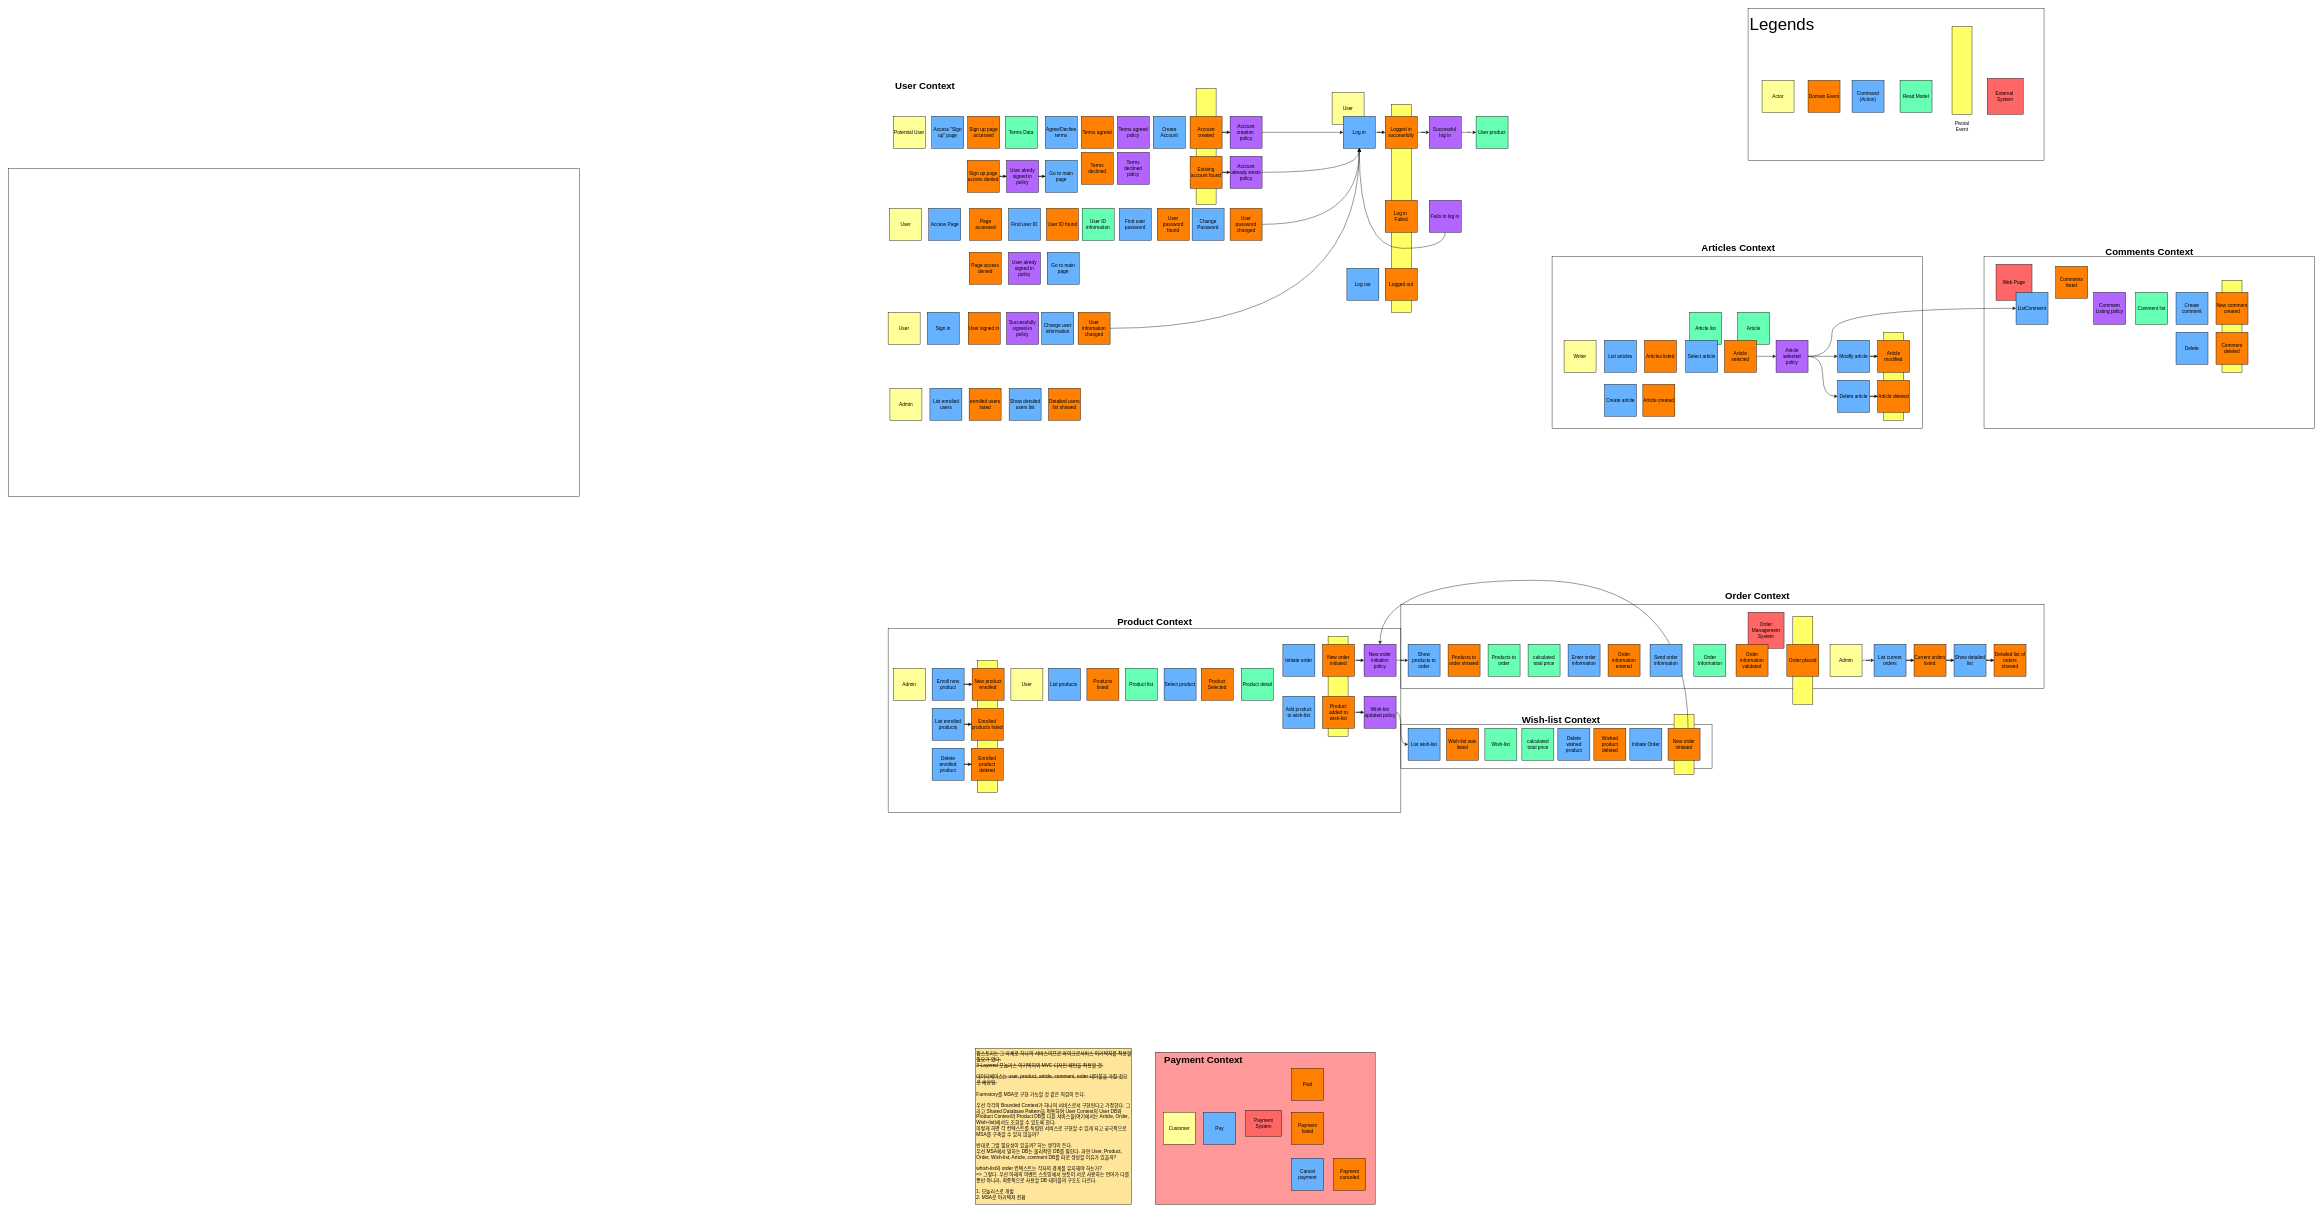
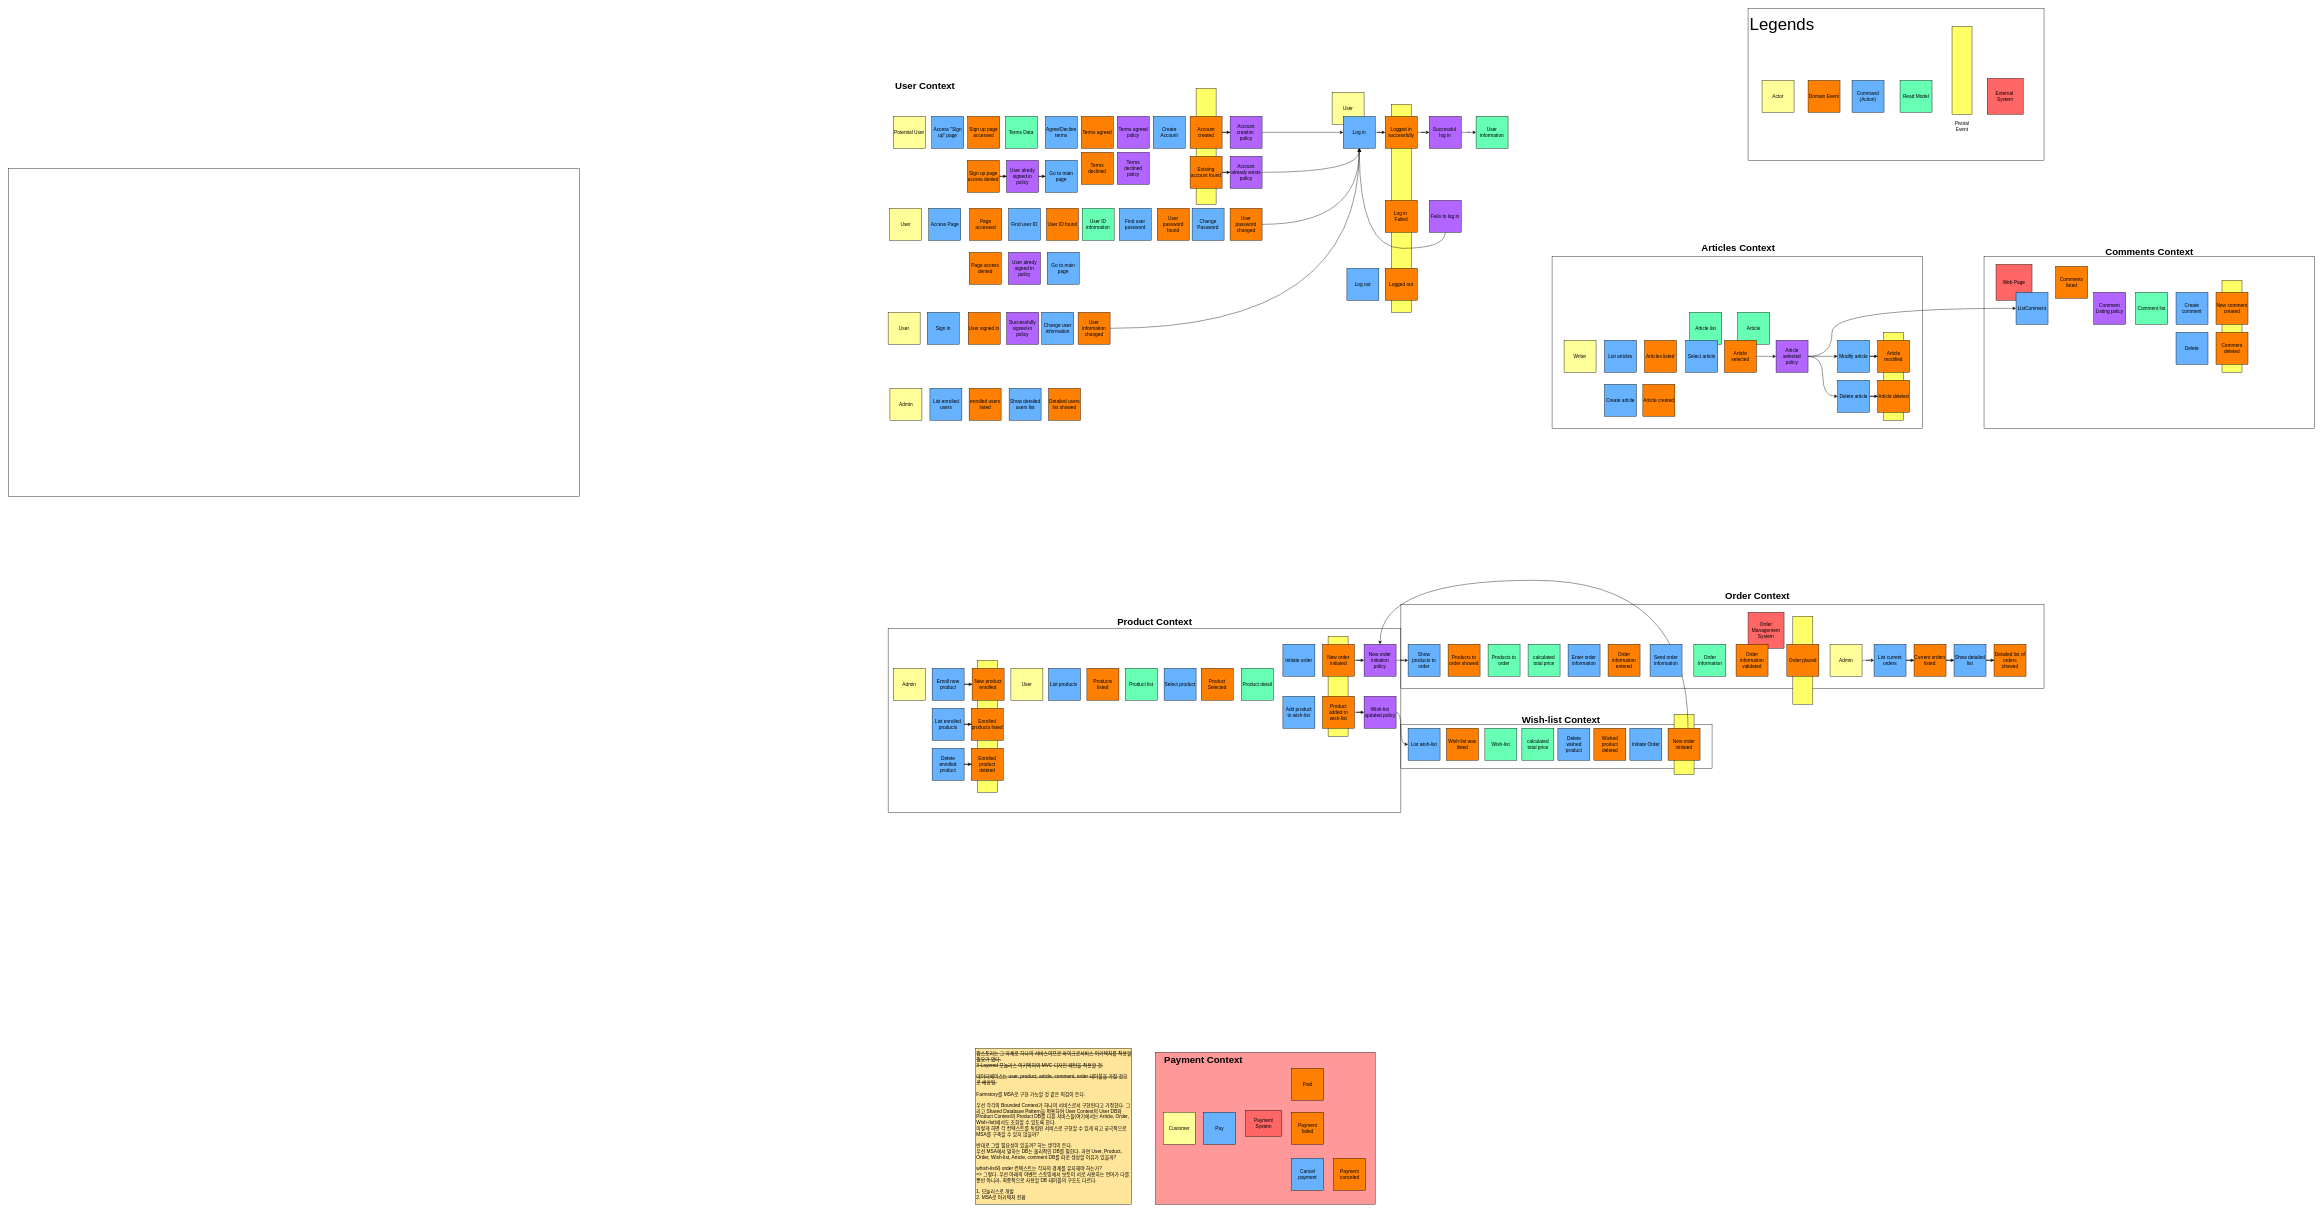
node "User product": label "User product" -> "User information"
